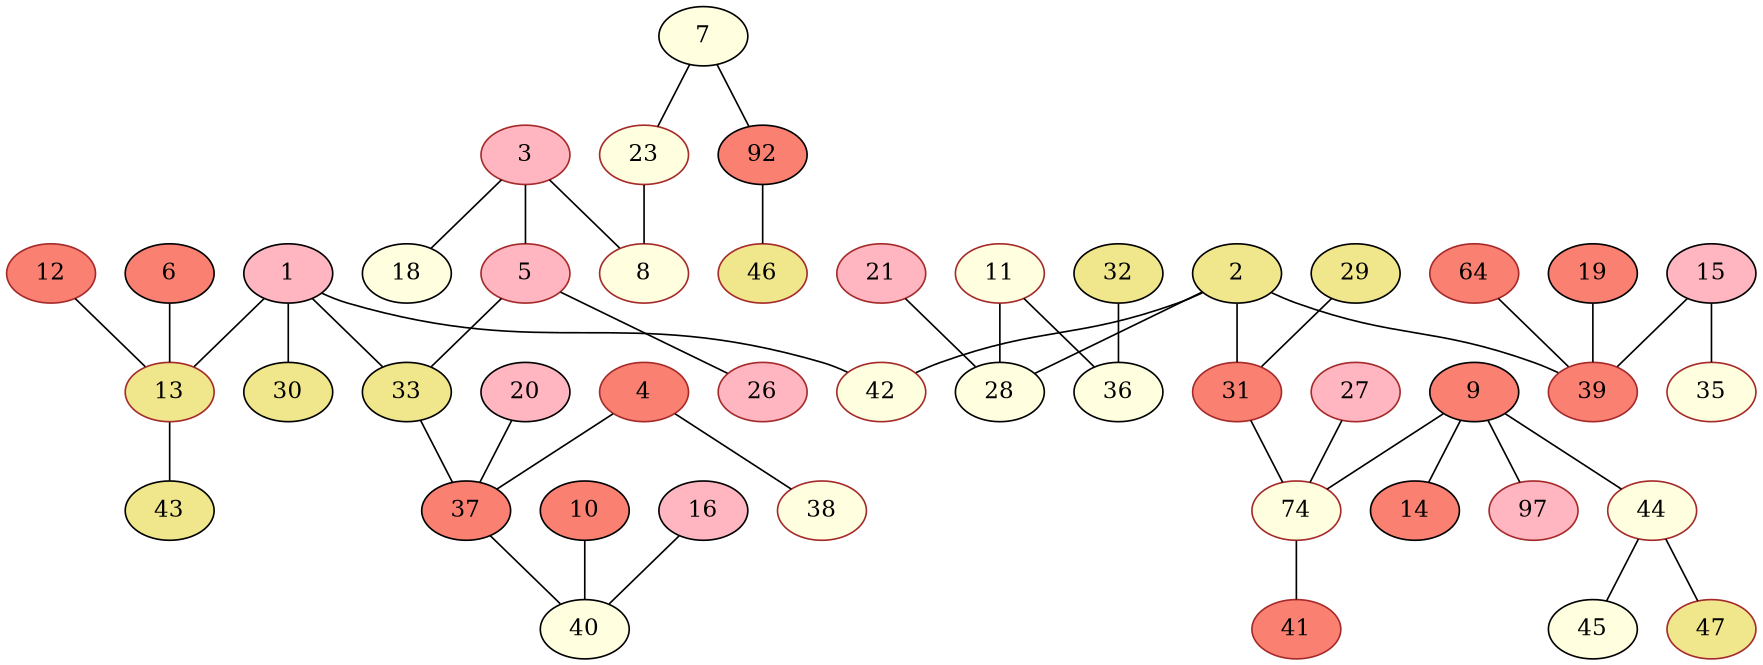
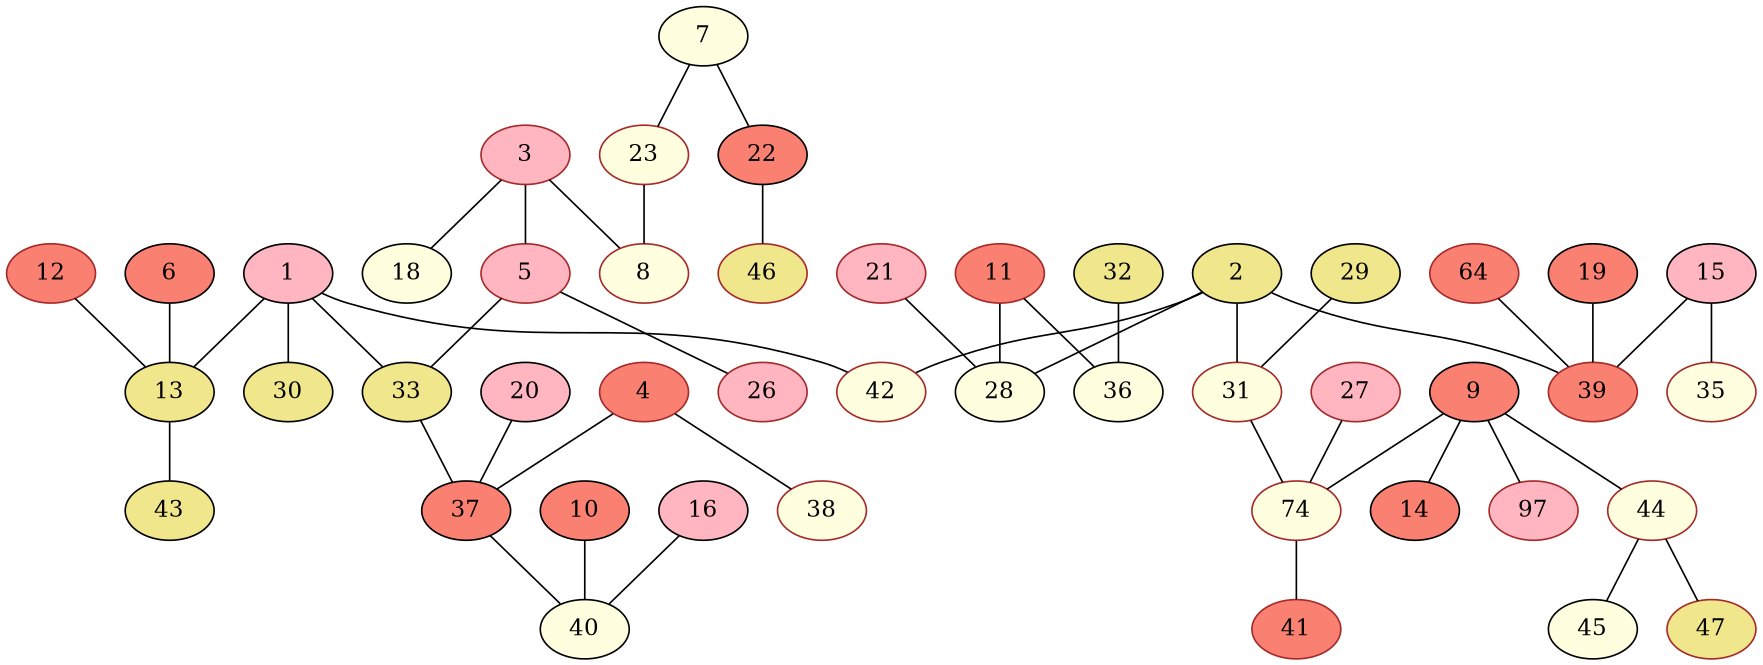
node "92": label "92" -> "22"
node "11": fillcolor lightyellow -> salmon
node "13": color brown -> black
node "31": fillcolor salmon -> lightyellow
